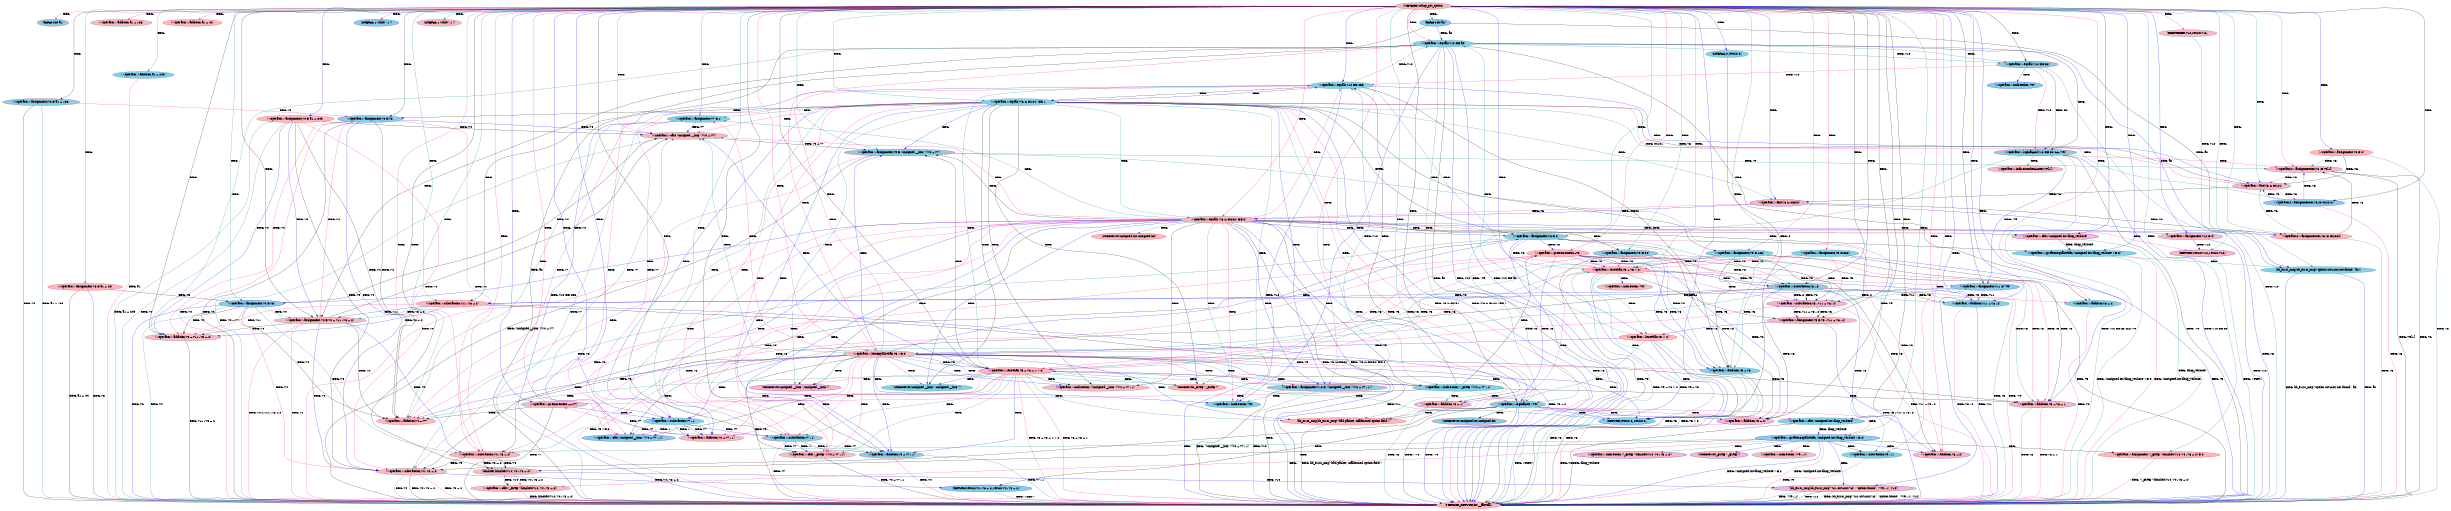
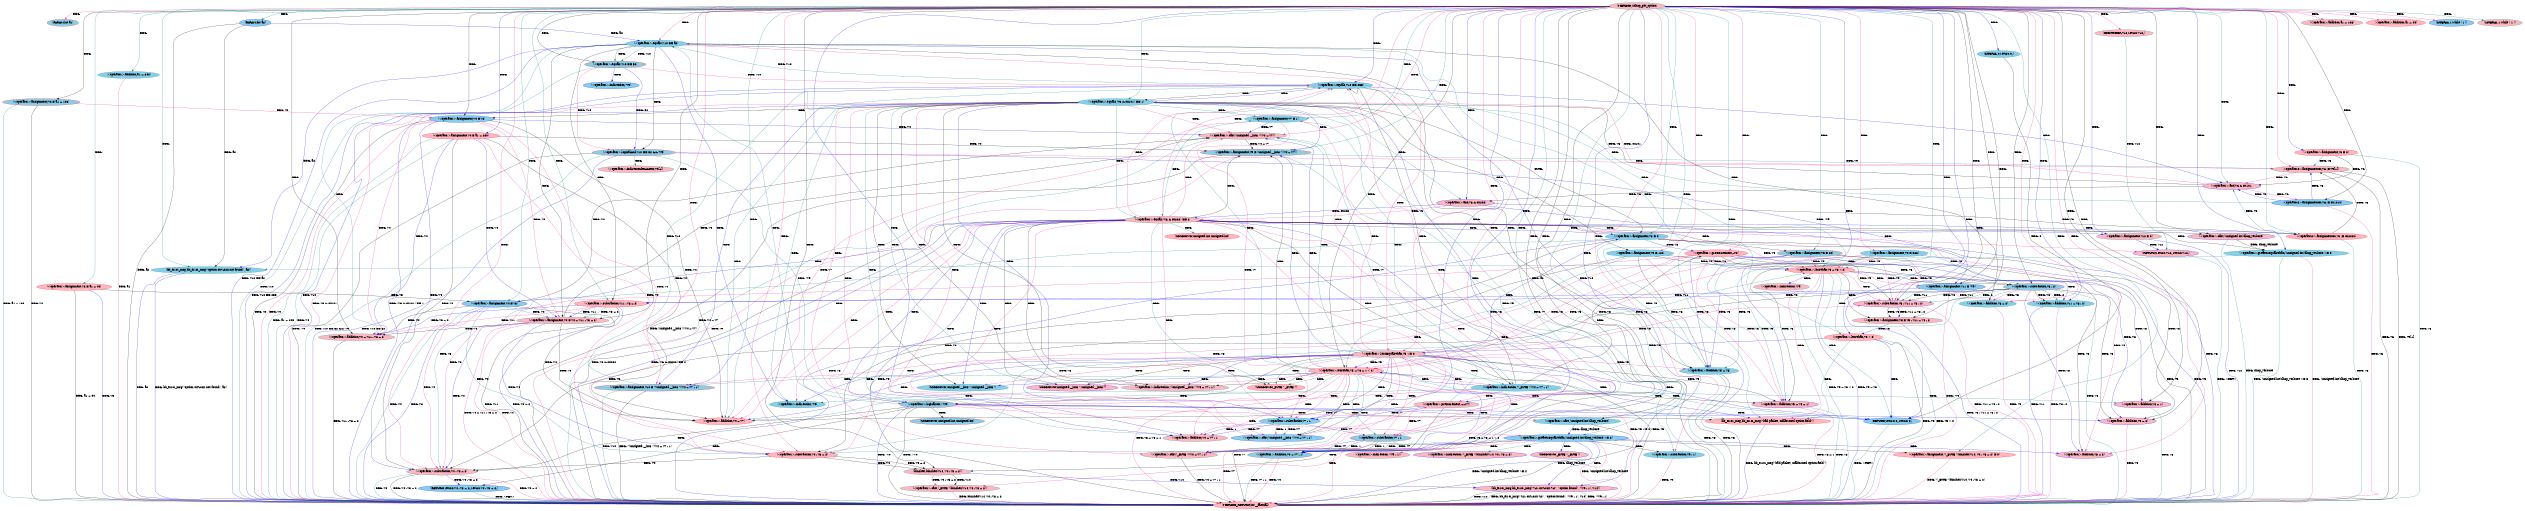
edge "(<operator>.assignment,v4 = a1 + 240)" -> "(<operator>.cast,(unsigned __int8 *)(v4 + v7))": now "(<operator>.assignment,v4 = a1 + 240)" -> "(<operator>.assignment,v9 = (unsigned __int8 *)(v4 + v7))"
